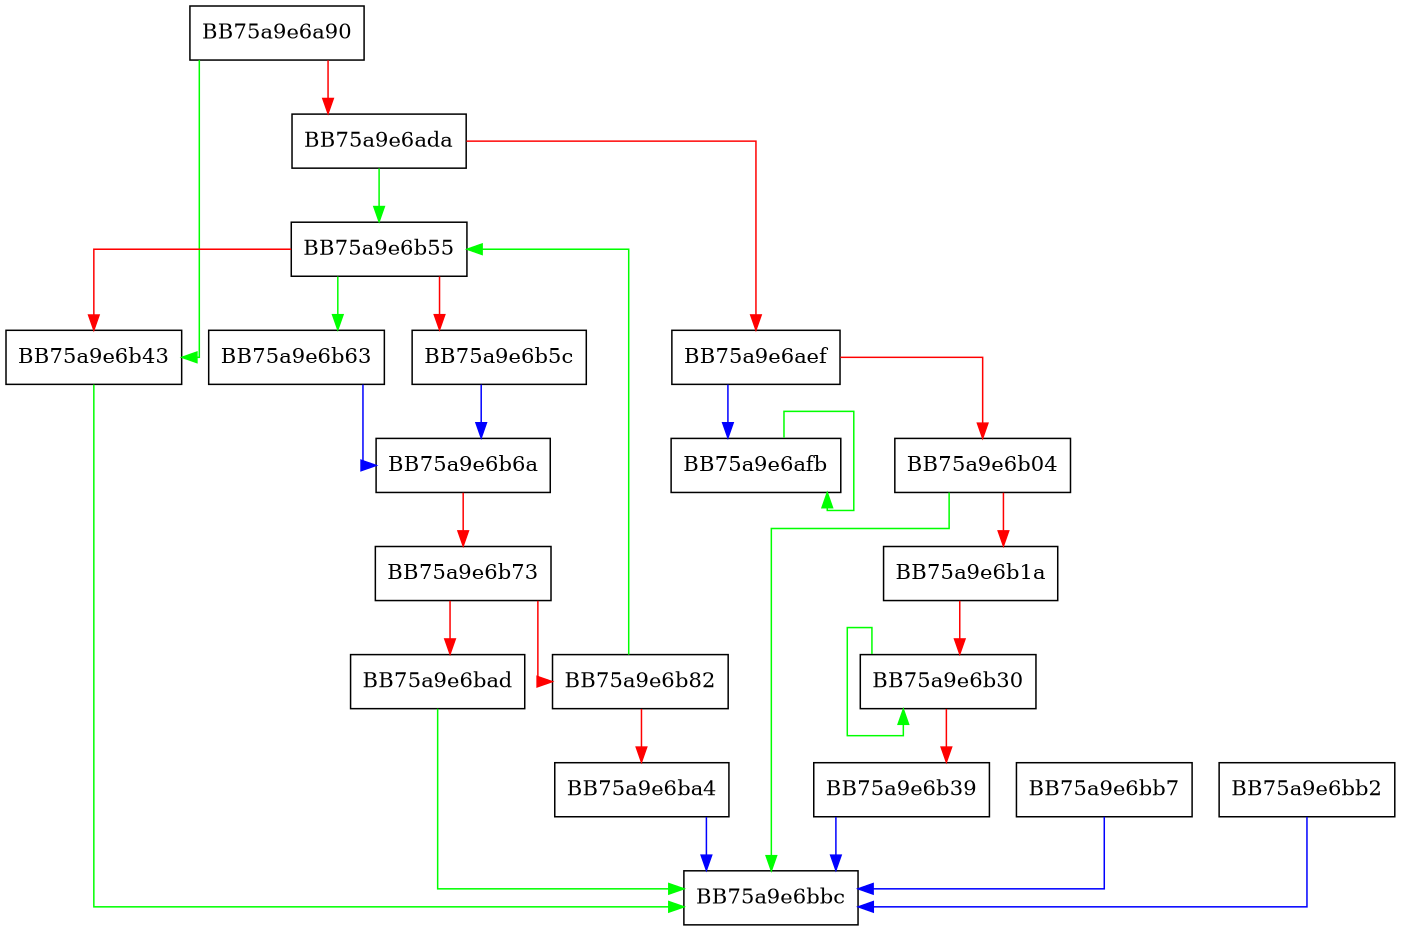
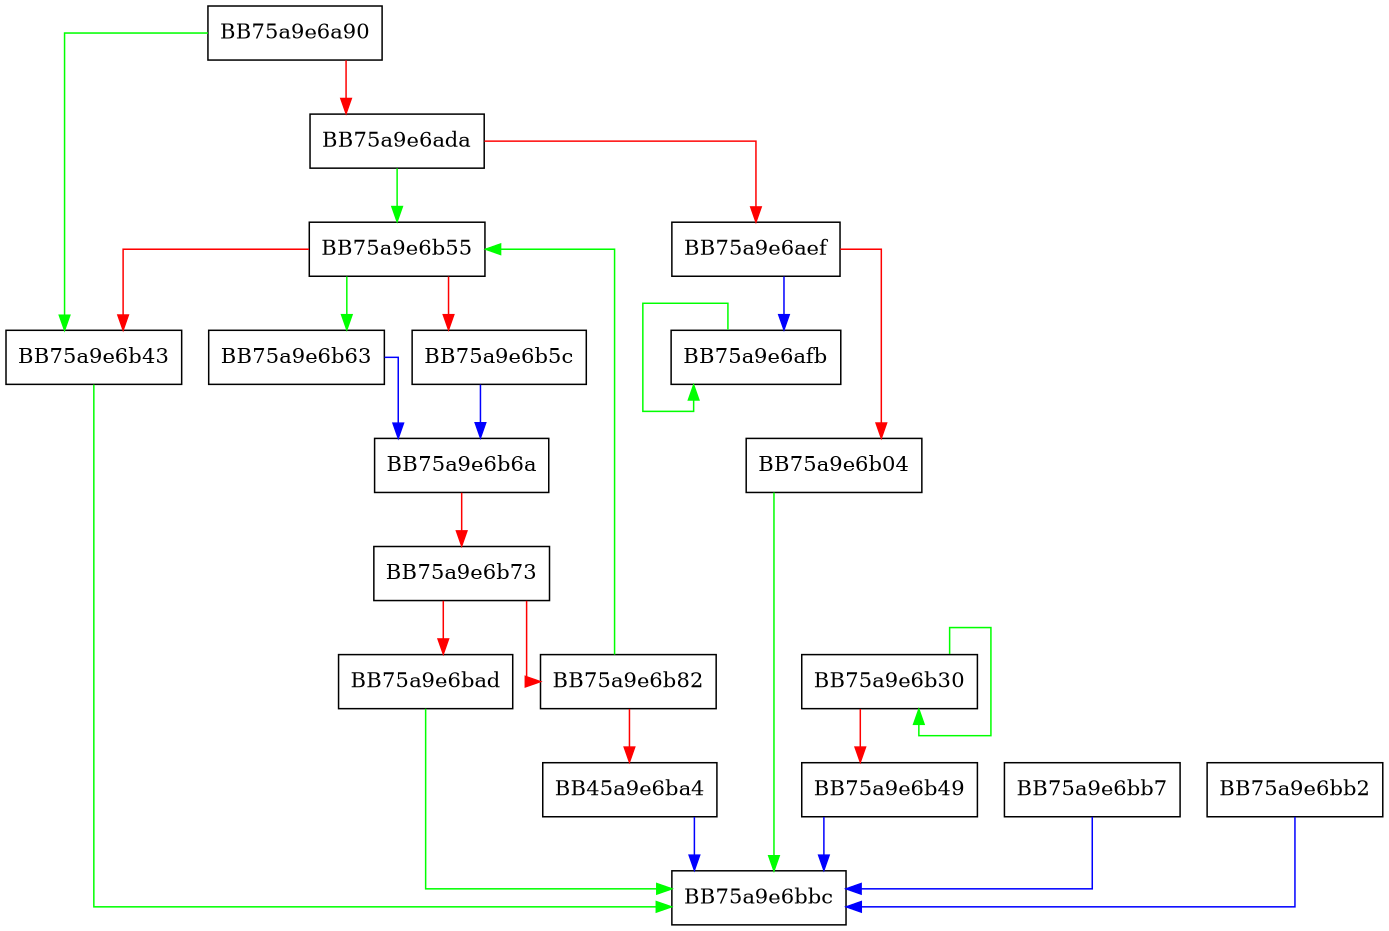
node "BB75a9e6b1a": removed
node "BB75a9e6ba4": label "BB75a9e6ba4" -> "BB45a9e6ba4"
node "BB75a9e6b39": label "BB75a9e6b39" -> "BB75a9e6b49"
